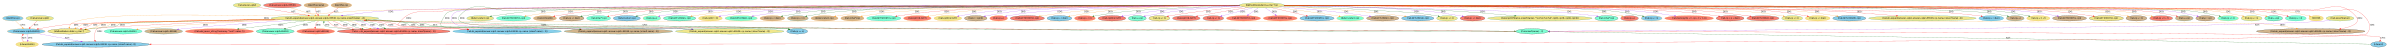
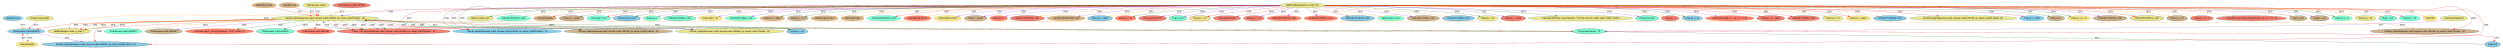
node "(Call,GETSHORT(dlen, cp))": added
node "(Call,add_next_index_stringl(entries, cp + ll + 1, n, 1))": added
